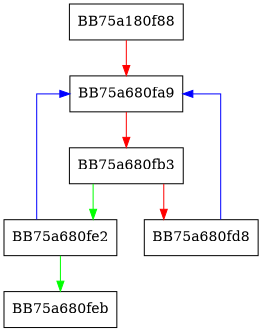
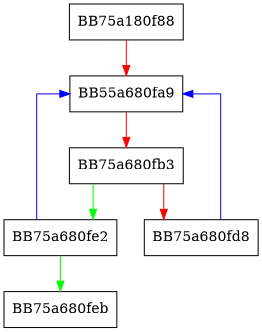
node "BB75a680fa9": label "BB75a680fa9" -> "BB55a680fa9"
